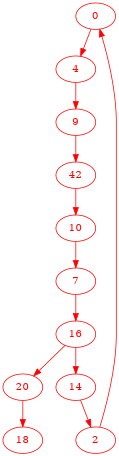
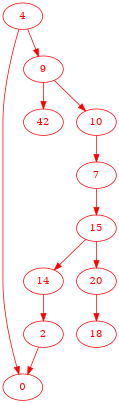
edge "0" -> "4": reversed
edge "42" -> "10": now "9" -> "10"
node "16": label "16" -> "15"
